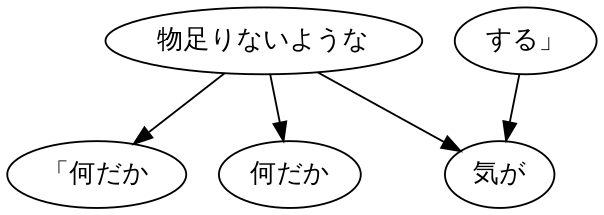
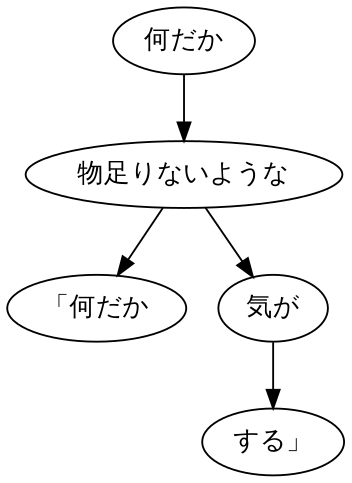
edge "する」" -> "気が": reversed
edge "物足りないような" -> "何だか": reversed
